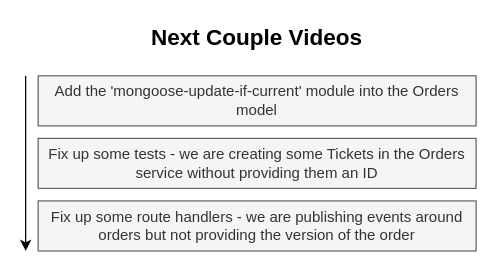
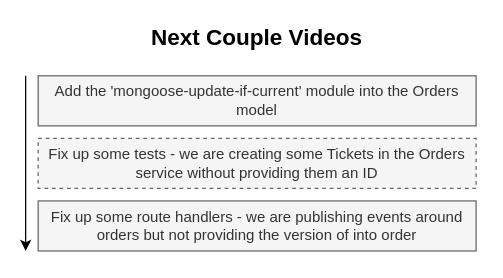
node "Fix up some tests - we are creating some Tickets in the Orders service without providing them an ID": style solid -> dashed
node "Fix up some route handlers - we are publishing events around orders but not providing the version of the order": label "Fix up some route handlers - we are publishing events around orders but not providing the version of the order" -> "Fix up some route handlers - we are publishing events around orders but not providing the version of into order"
